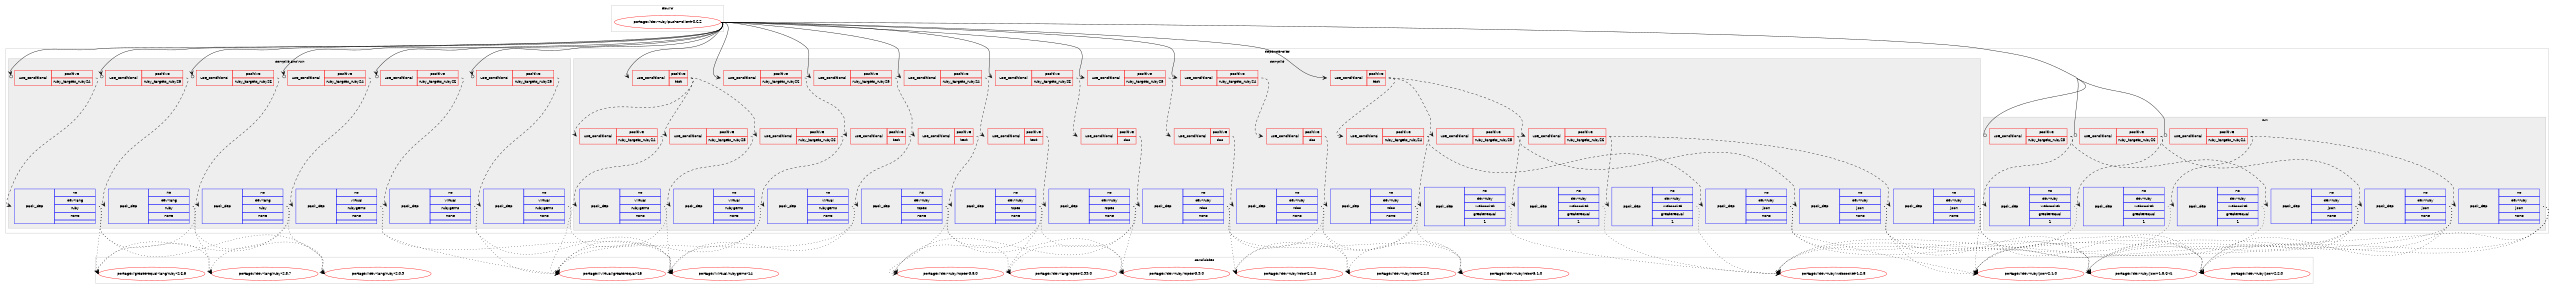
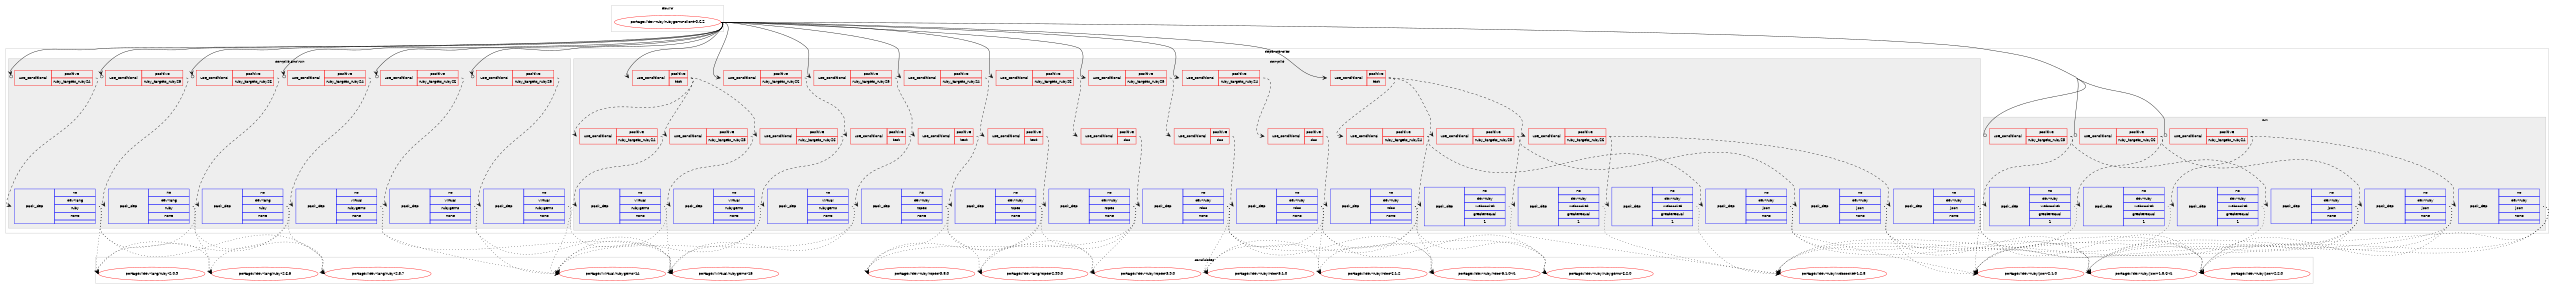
node "portage://dev-ruby/pusher-client-0.6.2": label "portage://dev-ruby/pusher-client-0.6.2" -> "portage://dev-ruby/rubygems-client-0.6.2"
node "portage://greaterequal-lang/ruby-2.6.5": label "portage://greaterequal-lang/ruby-2.6.5" -> "portage://dev-lang/ruby-2.6.5"
node "portage://virtual/greaterequal-15": label "portage://virtual/greaterequal-15" -> "portage://virtual/rubygems-15"
node "portage://dev-ruby/rdoc-6.1.0": label "portage://dev-ruby/rdoc-6.1.0" -> "portage://dev-ruby/rdoc-6.1.2"
node "portage://dev-ruby/rdoc-6.2.0": label "portage://dev-ruby/rdoc-6.2.0" -> "portage://dev-ruby/rubygems-6.2.0"
node "portage://dev-ruby/rdoc-5.1.0-r1": added
